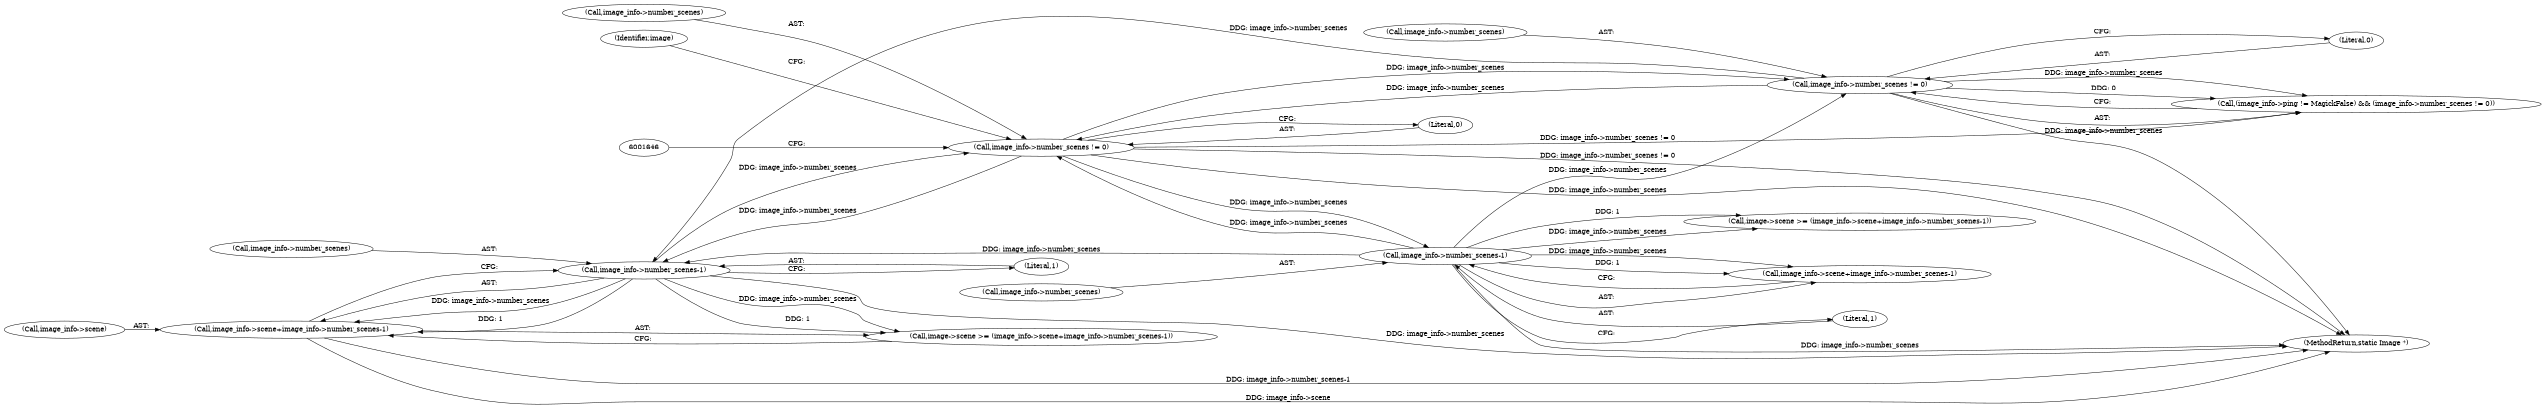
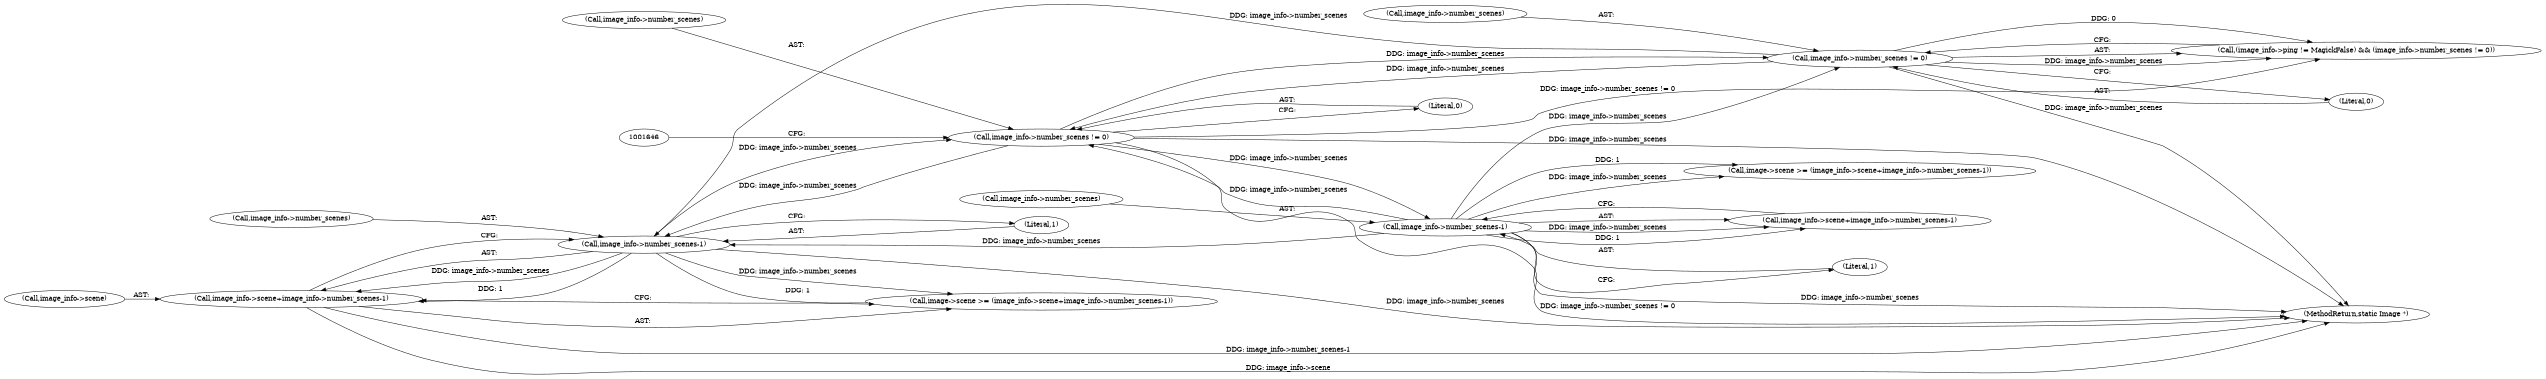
node "(Identifier,image)": removed
node "6001646": label "6001646" -> "1001646"
